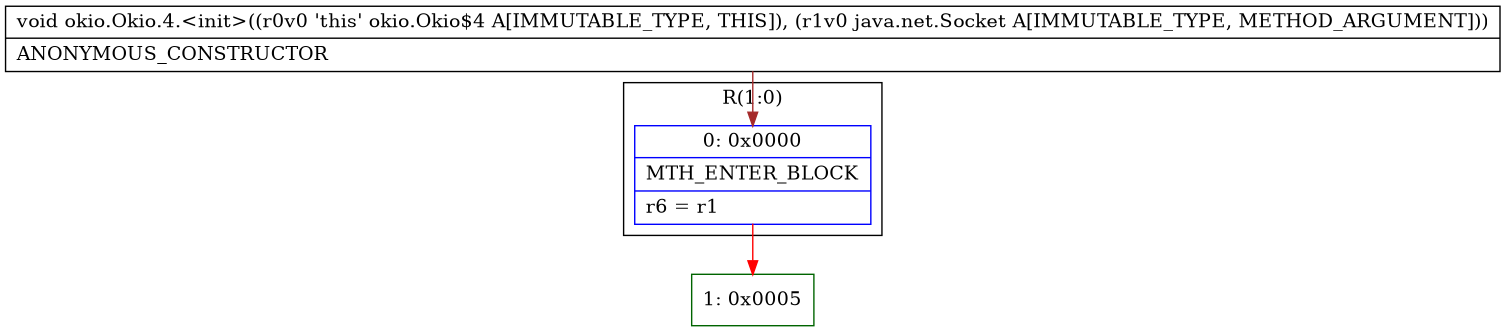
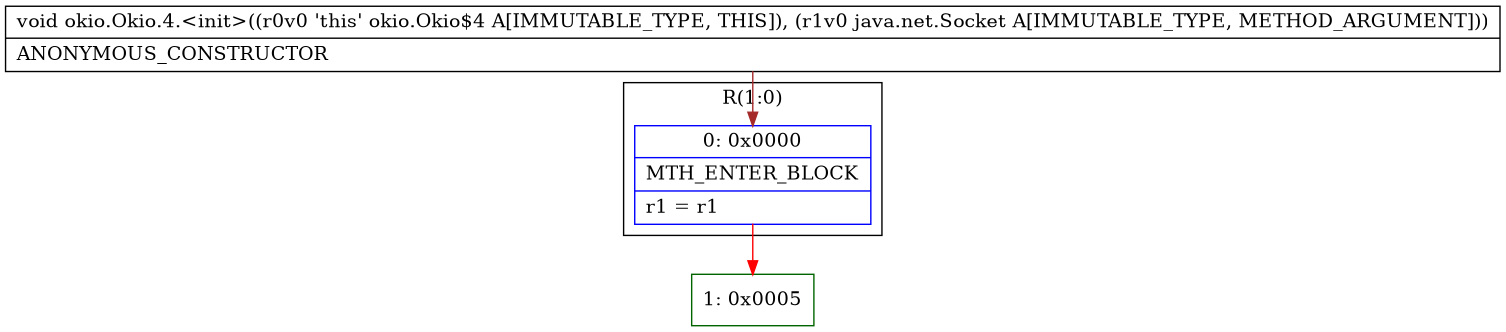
node "0: 0x0000": text "r6 = r1" -> "r1 = r1"
